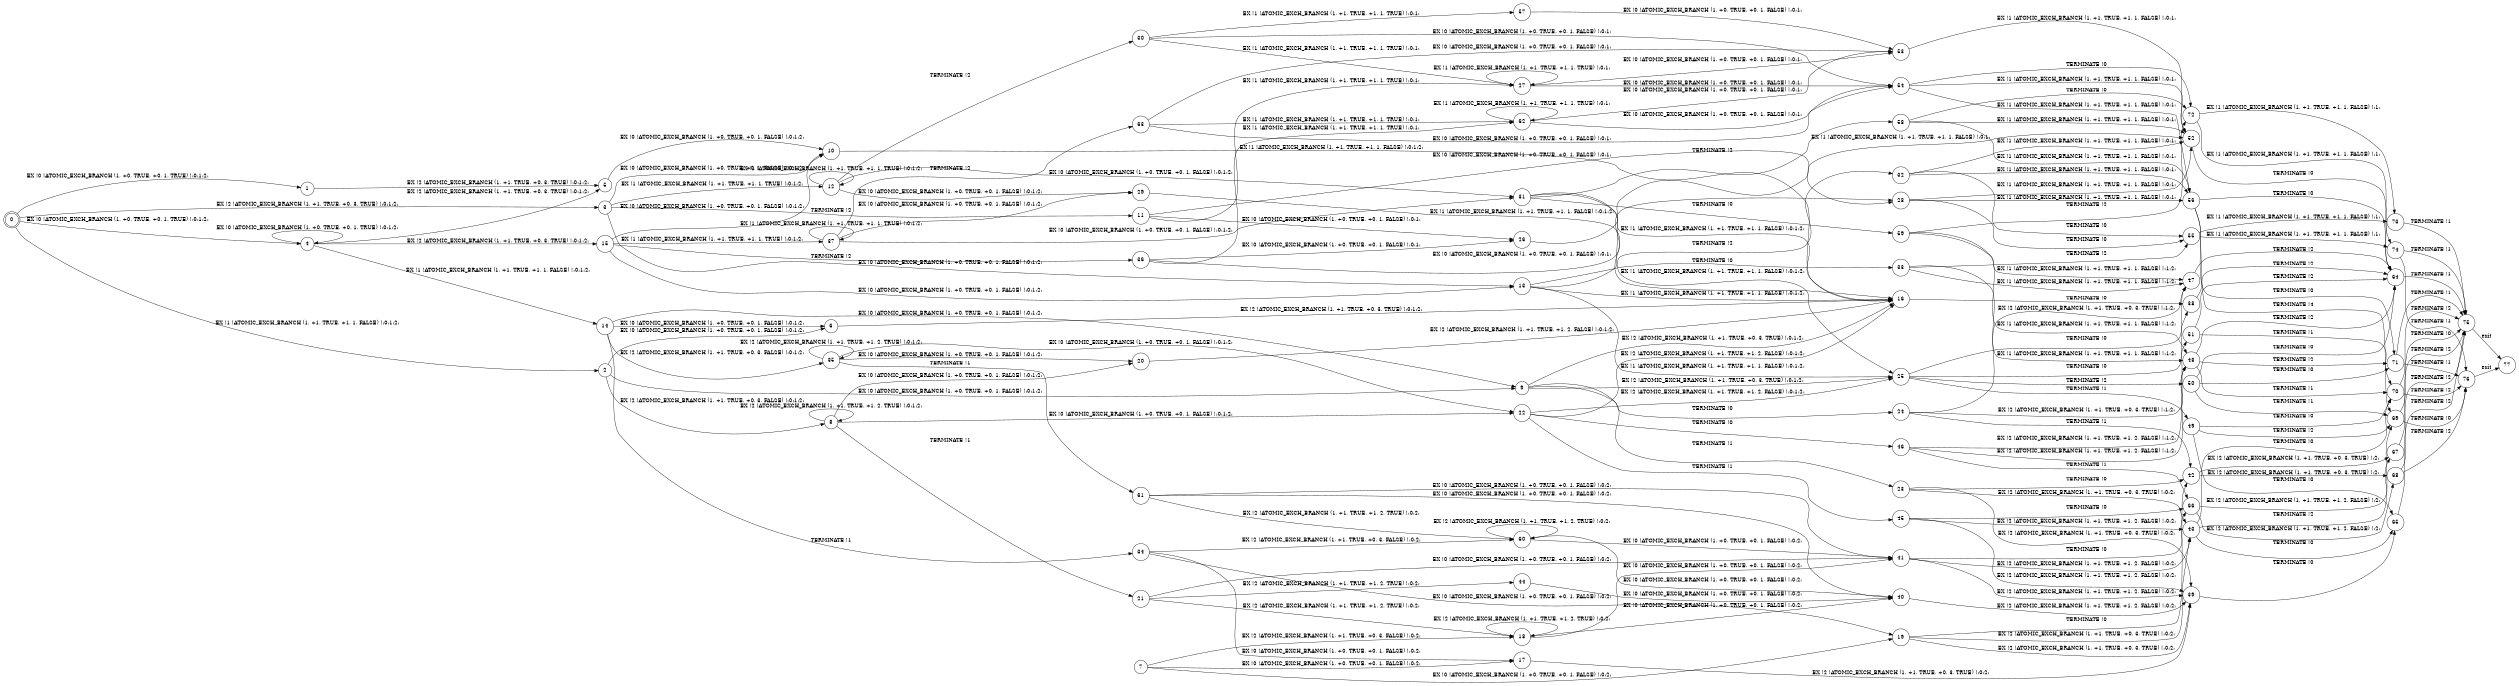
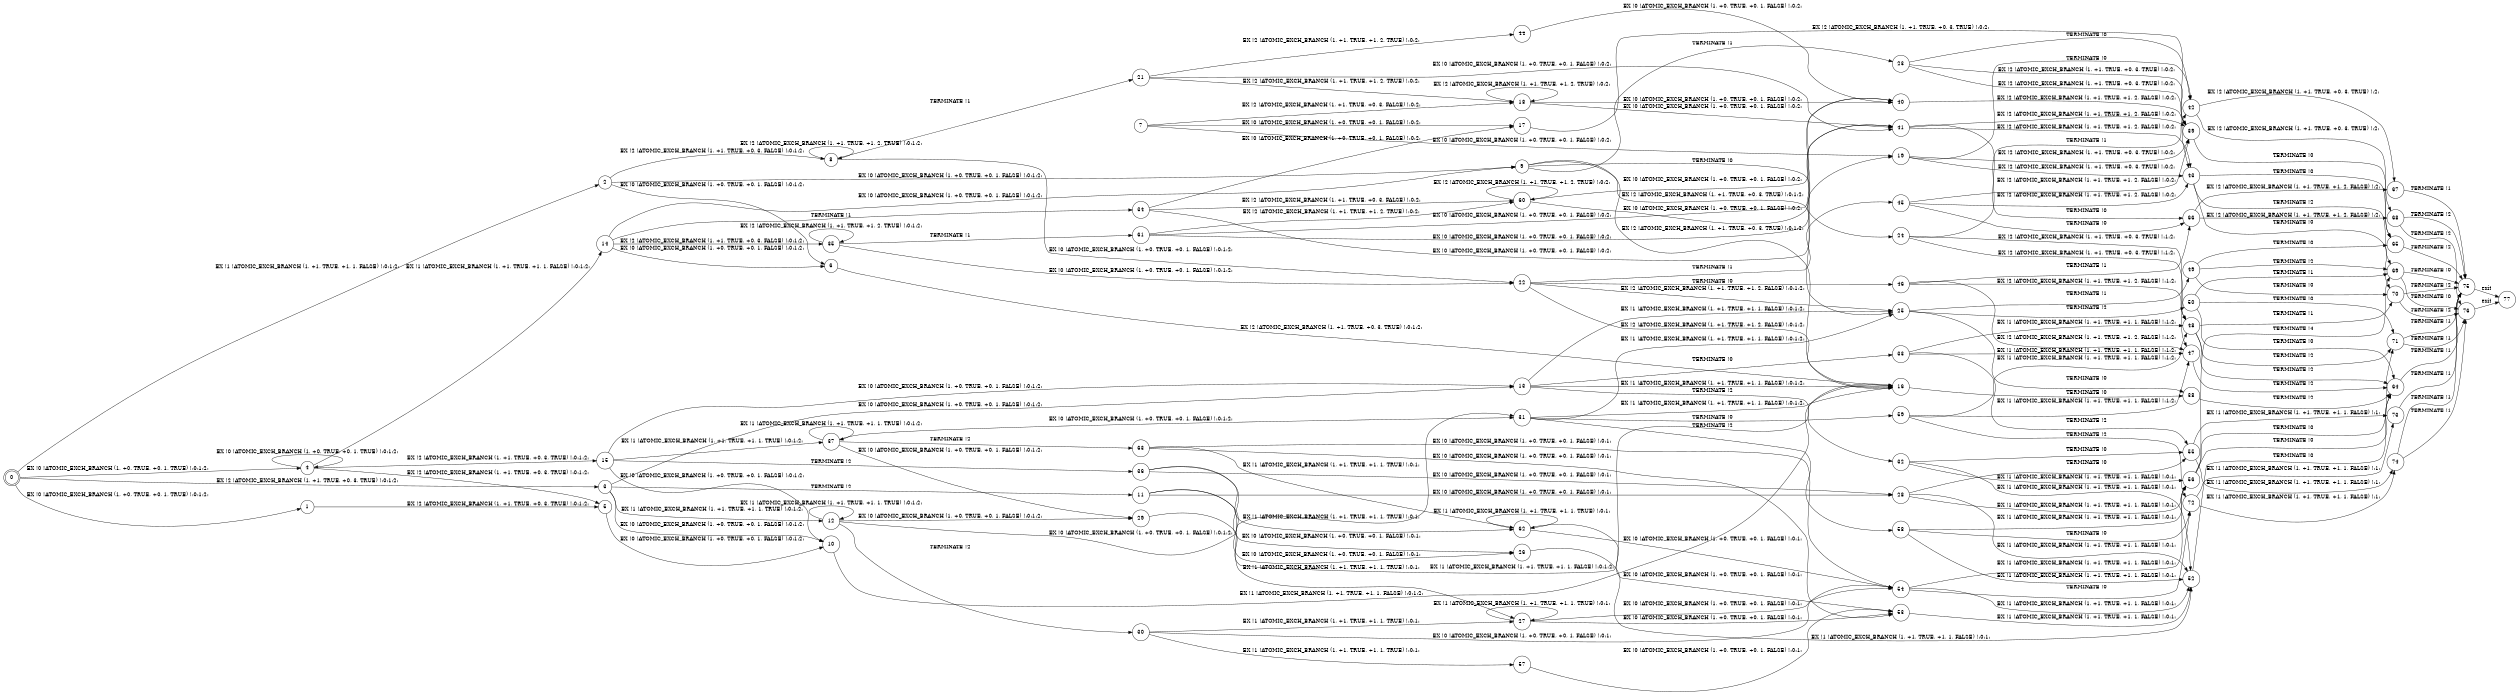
node "51": removed
edge "67" -> "75": label "TERMINATE !2" -> "TERMINATE !1"
node "20": removed
